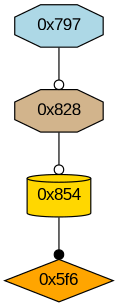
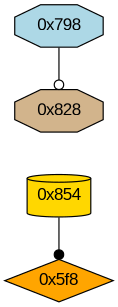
node "0x797": label "0x797" -> "0x798"
edge "0x828" -> "0x854": removed
node "0x5f6": label "0x5f6" -> "0x5f8"
